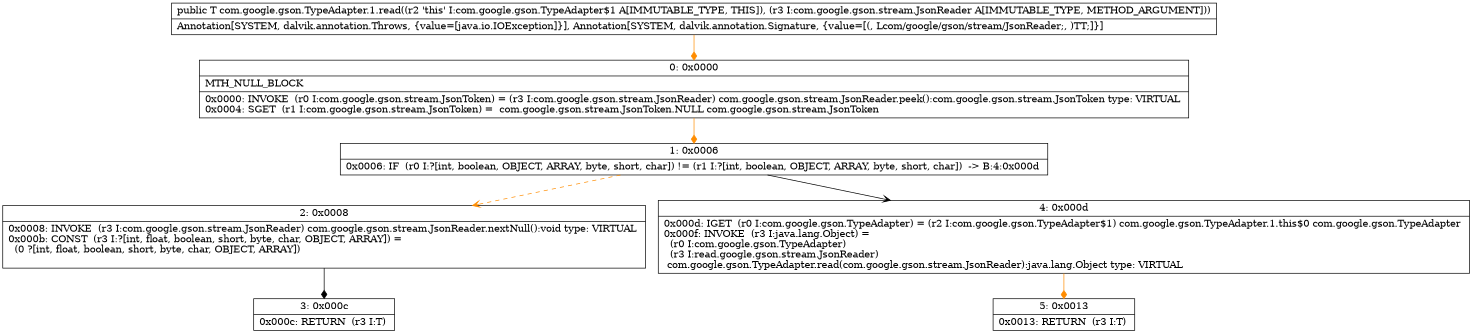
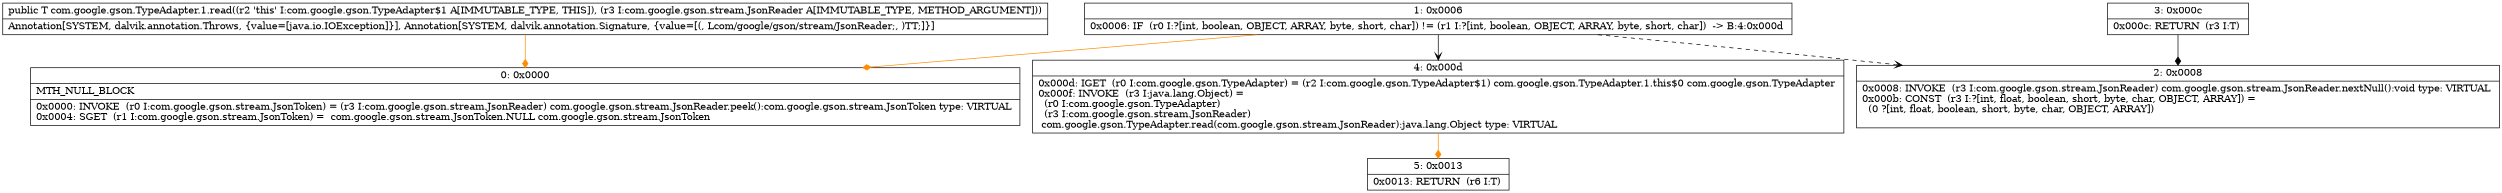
edge "0: 0x0000" -> "1: 0x0006": reversed
edge "1: 0x0006" -> "2: 0x0008": color darkorange -> black
node "4: 0x000d": text "(r3 I:read.google.gson.stream.JsonReader)" -> "(r3 I:com.google.gson.stream.JsonReader)"
edge "2: 0x0008" -> "3: 0x000c": reversed
node "5: 0x0013": text "0x0013: RETURN  (r3 I:T)" -> "0x0013: RETURN  (r6 I:T)"
